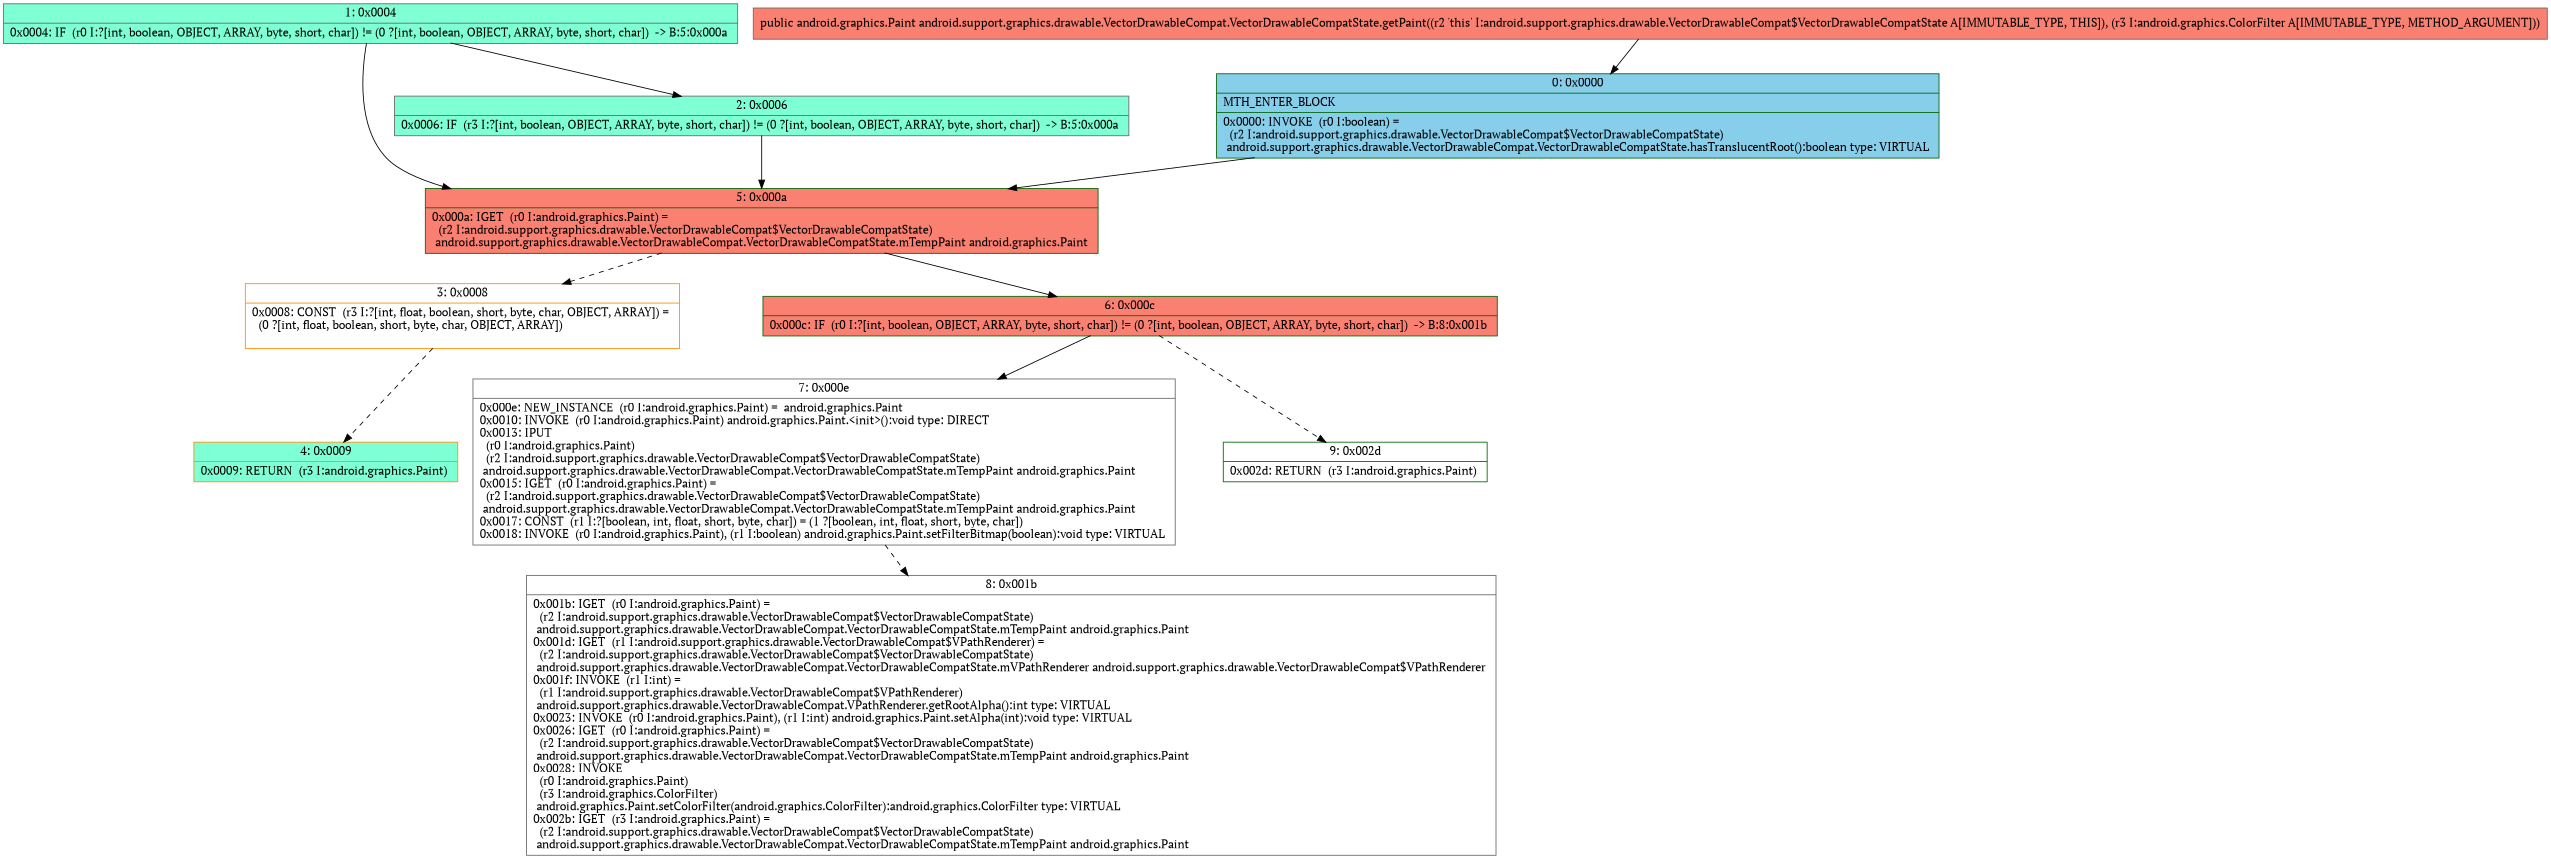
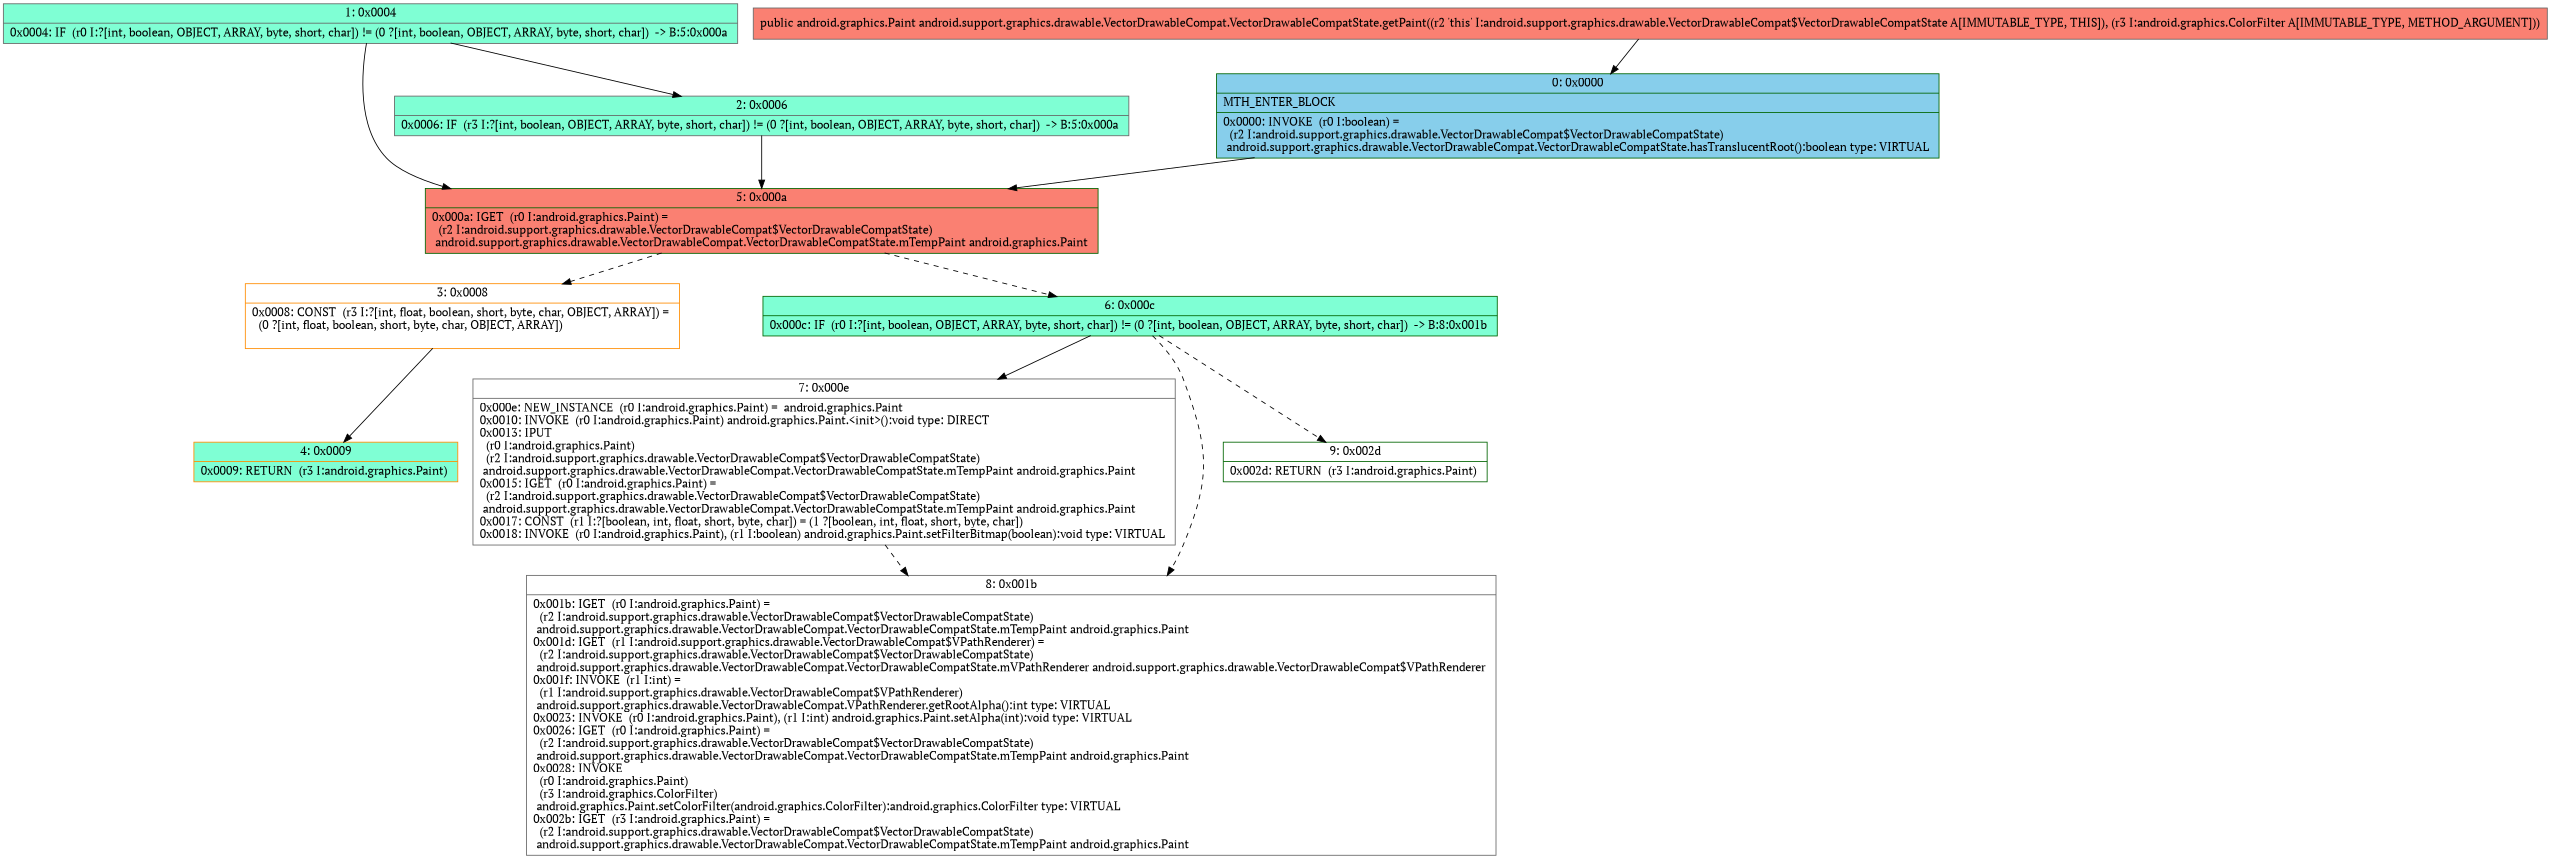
edge "5: 0x000a" -> "6: 0x000c": style solid -> dashed
node "6: 0x000c": fillcolor salmon -> aquamarine
edge "3: 0x0008" -> "4: 0x0009": style dashed -> solid
edge "6: 0x000c" -> "8: 0x001b": added
